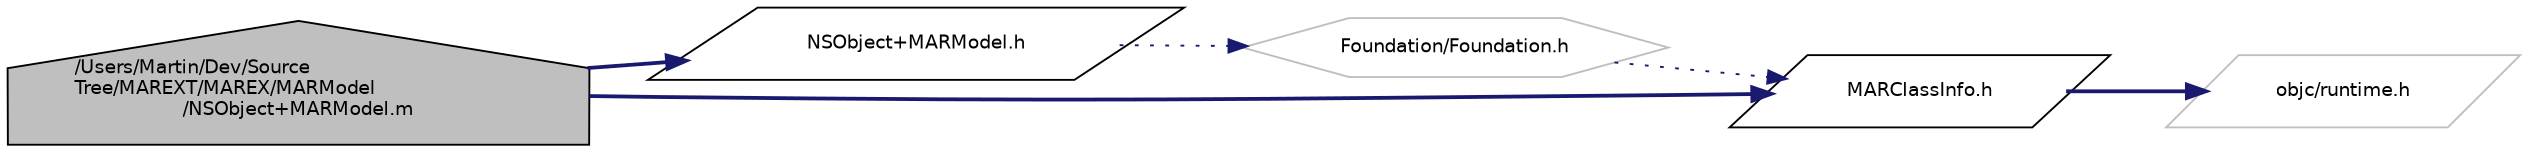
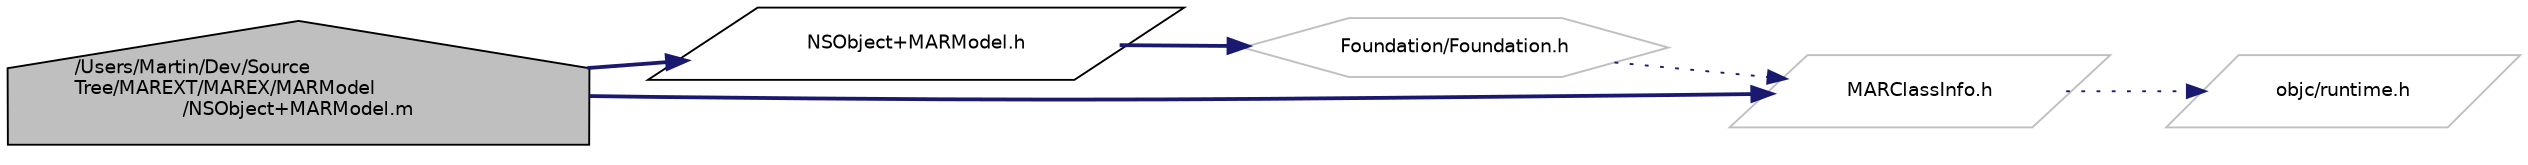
edge "NSObject+MARModel.h" -> "Foundation/Foundation.h": style dotted -> bold
node "MARClassInfo.h": color black -> grey75
edge "MARClassInfo.h" -> "objc/runtime.h": style bold -> dotted
